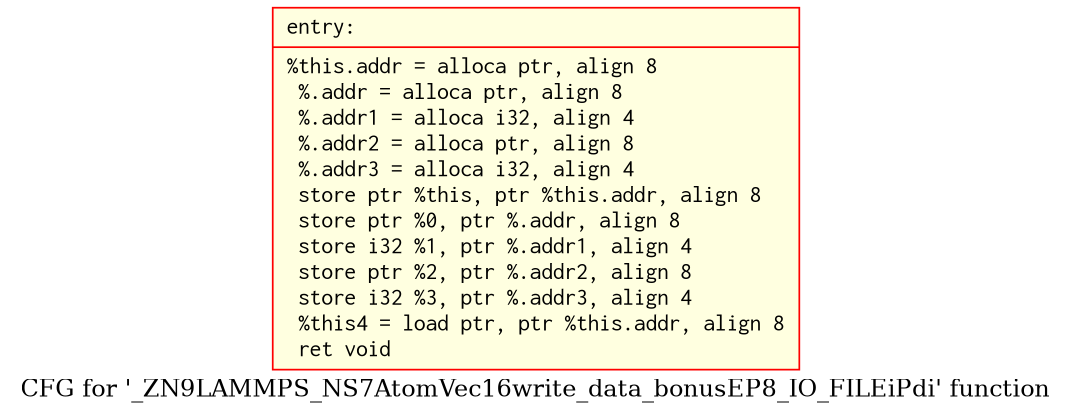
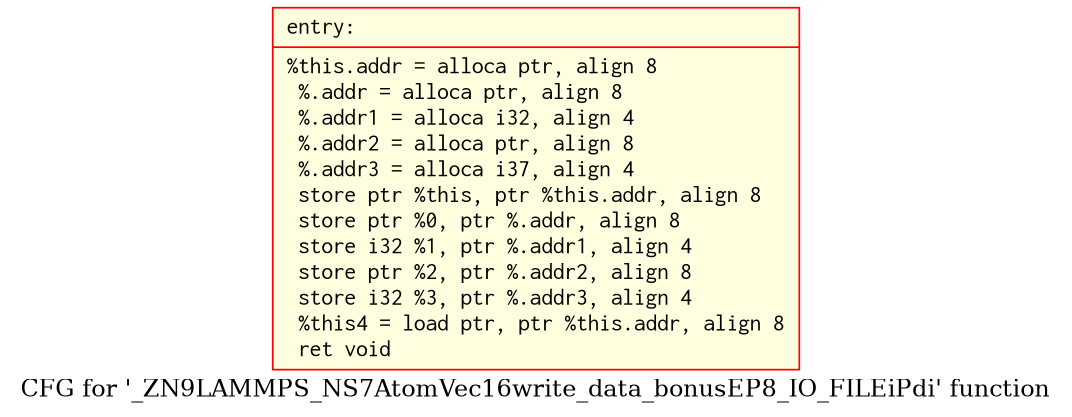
node "entry:": text "%.addr3 = alloca i32, align 4" -> "%.addr3 = alloca i37, align 4"
